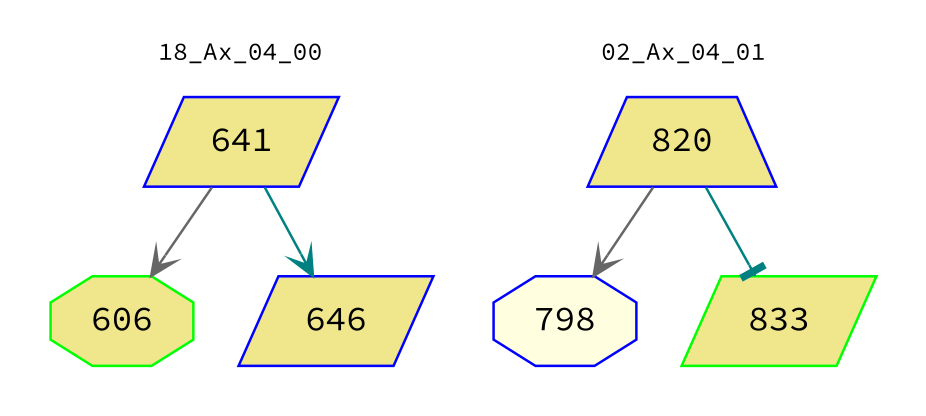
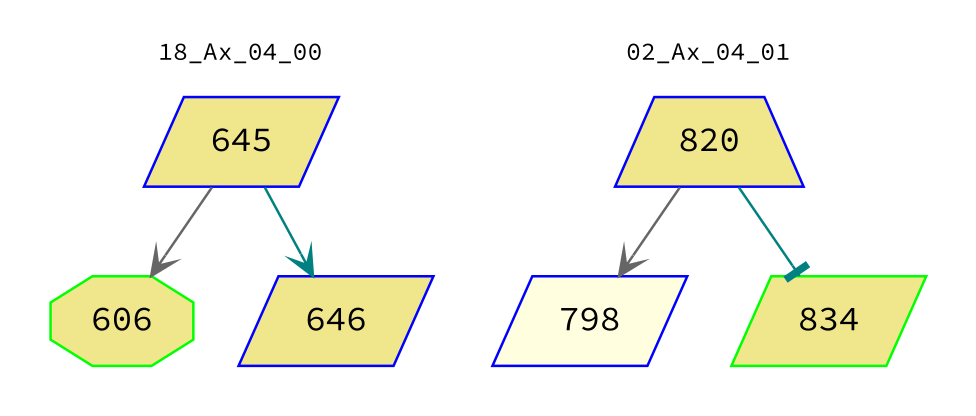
node "641": label "641" -> "645"
node "798": shape octagon -> parallelogram
node "833": label "833" -> "834"
